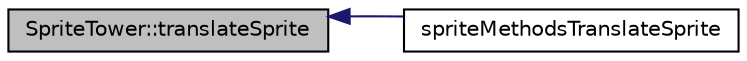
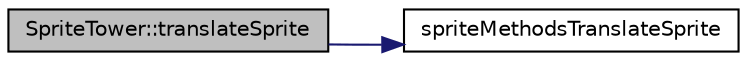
edge "spriteMethodsTranslateSprite" -> "SpriteTower::translateSprite": reversed
